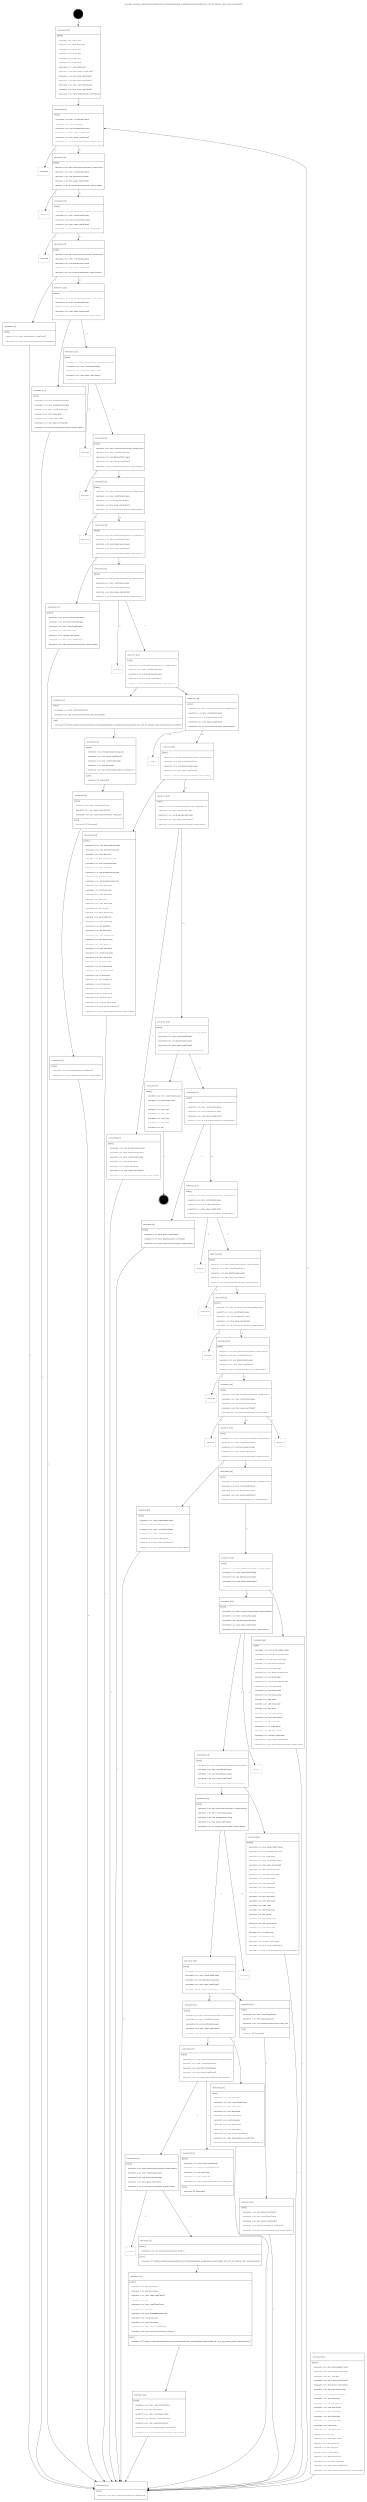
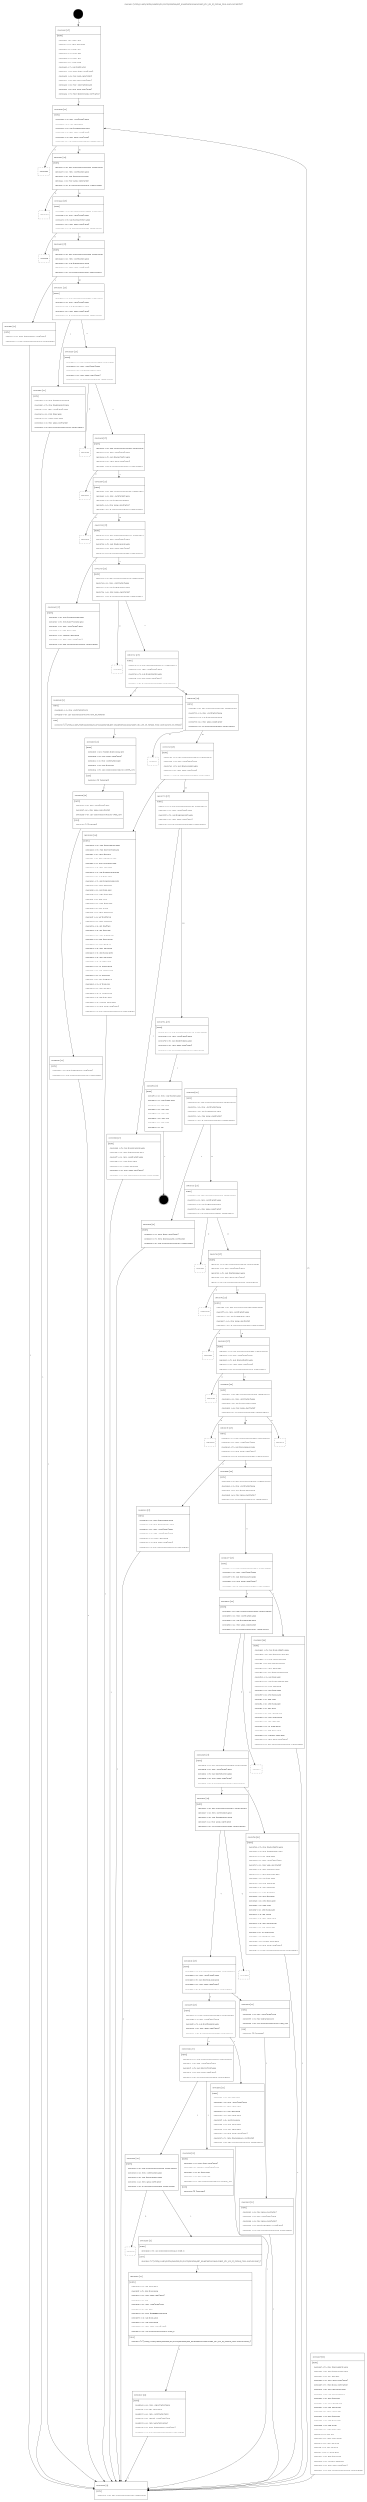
edge "0x401796 [25]" -> "0x4017af [25]": removed, label "9"
